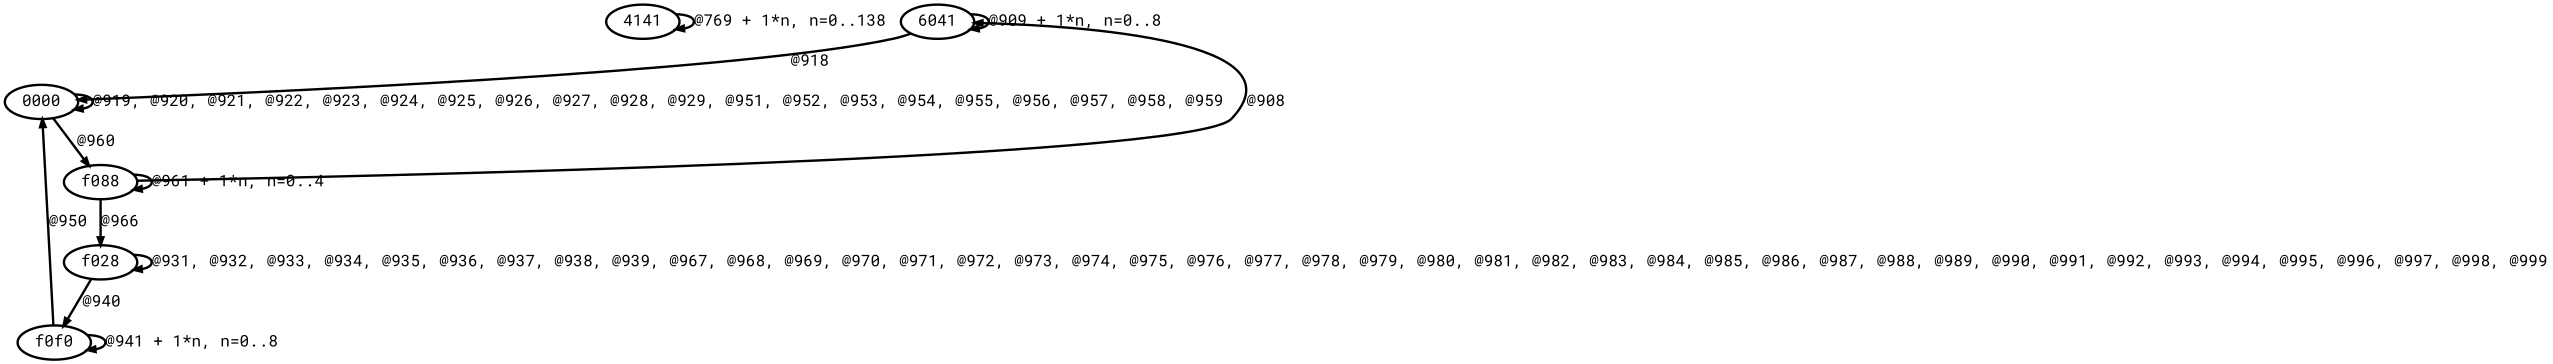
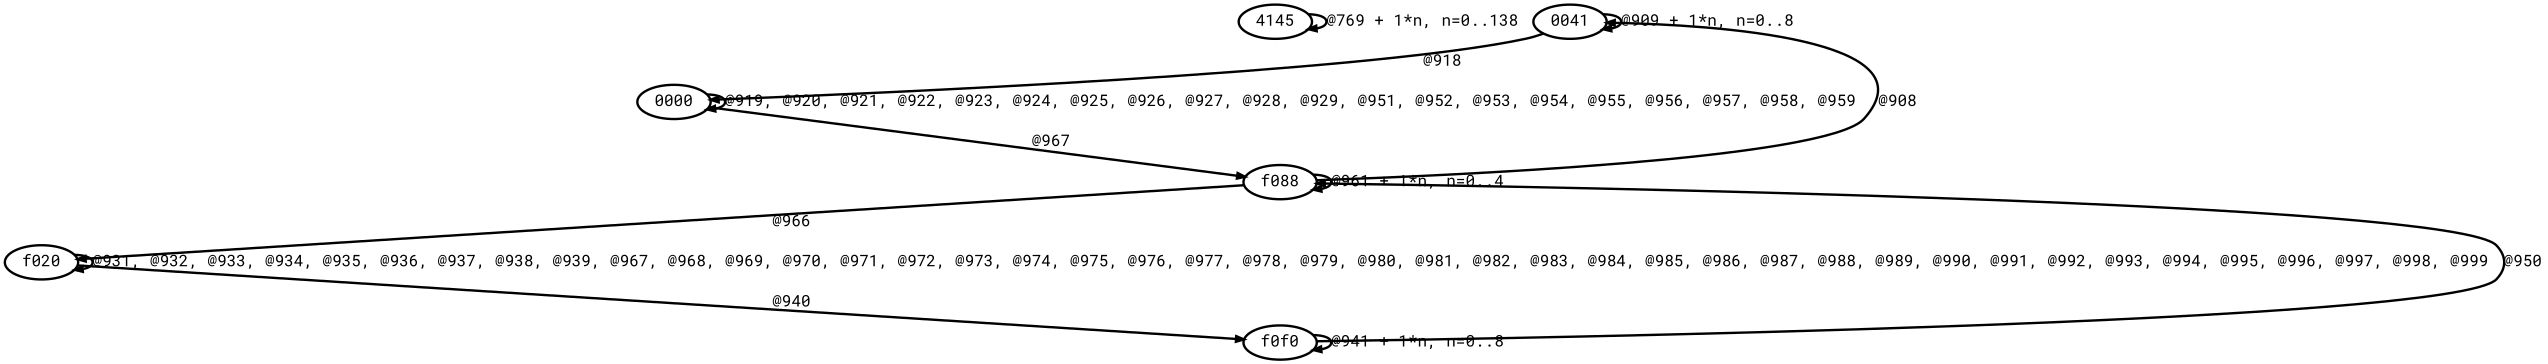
node "4141": label "4141" -> "4145"
node "6041": label "6041" -> "0041"
edge "0000" -> "f088": label "@960" -> "@967"
edge "f0f0" -> "0000": now "f0f0" -> "f088"
node "f028": label "f028" -> "f020"
